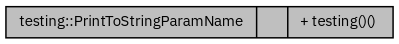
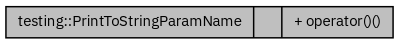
node "testing::PrintToStringParamName": text "+ testing()()" -> "+ operator()()"
